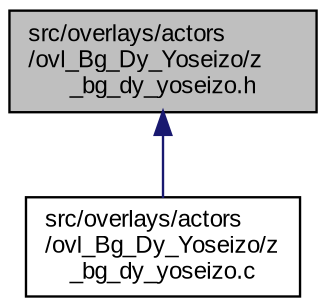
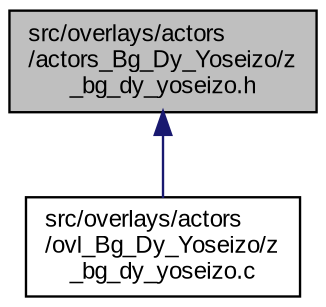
node "src/overlays/actors /ovl_Bg_Dy_Yoseizo/z _bg_dy_yoseizo.h": label "src/overlays/actors /ovl_Bg_Dy_Yoseizo/z _bg_dy_yoseizo.h" -> "src/overlays/actors /actors_Bg_Dy_Yoseizo/z _bg_dy_yoseizo.h"
